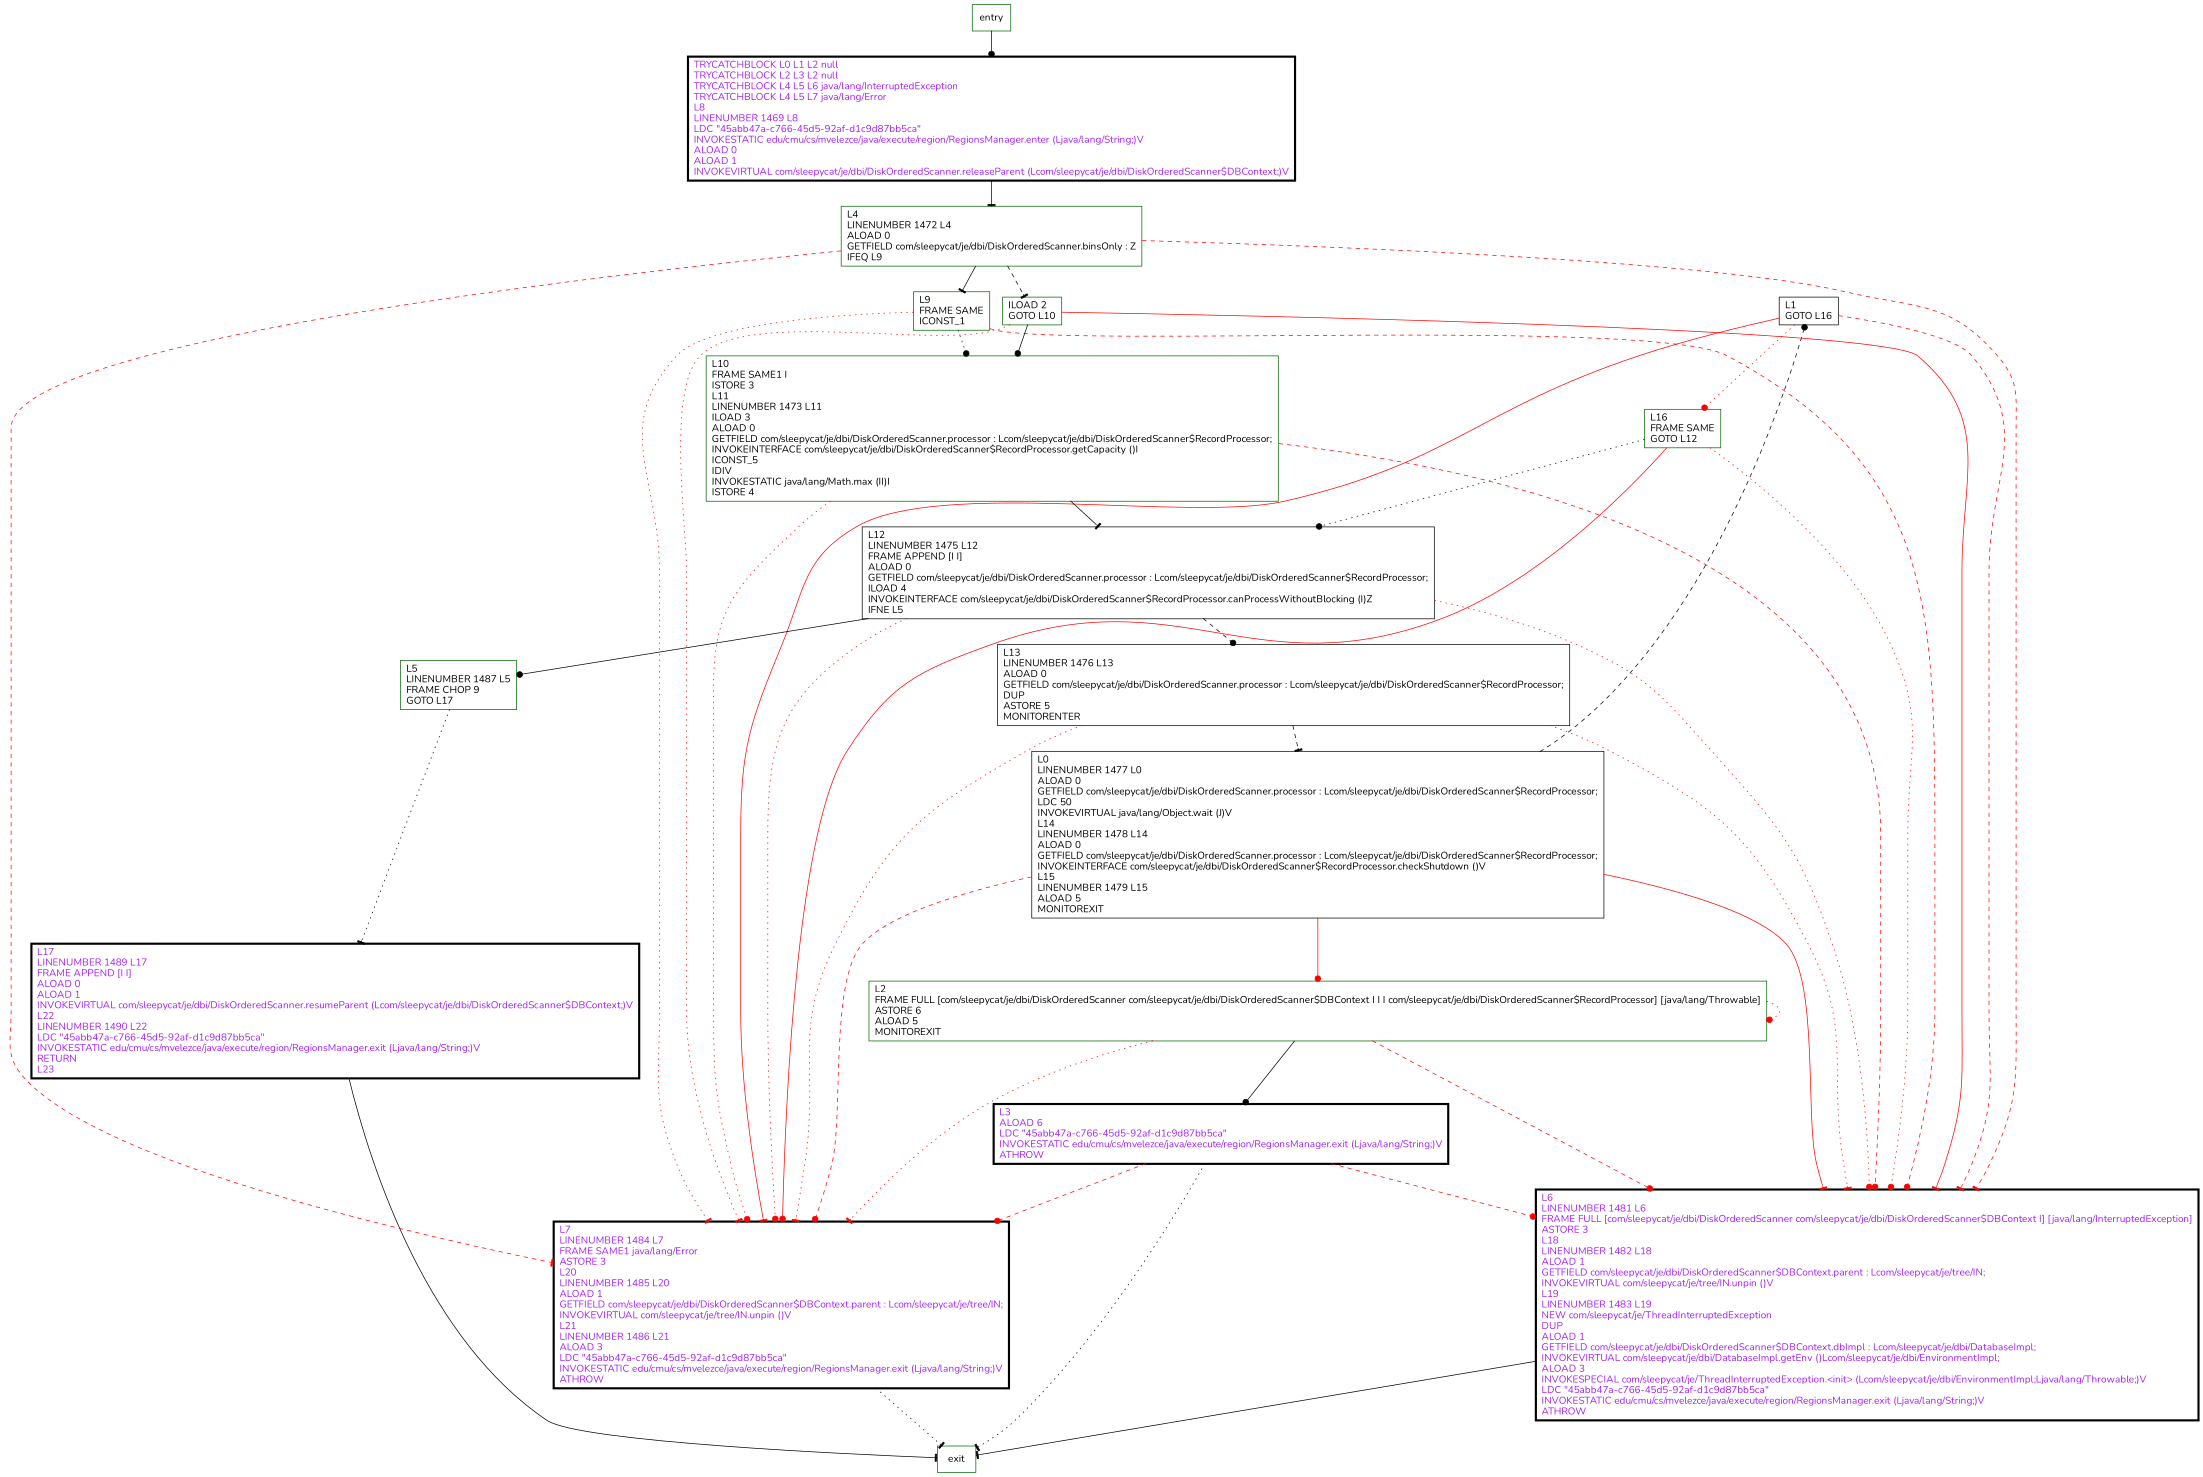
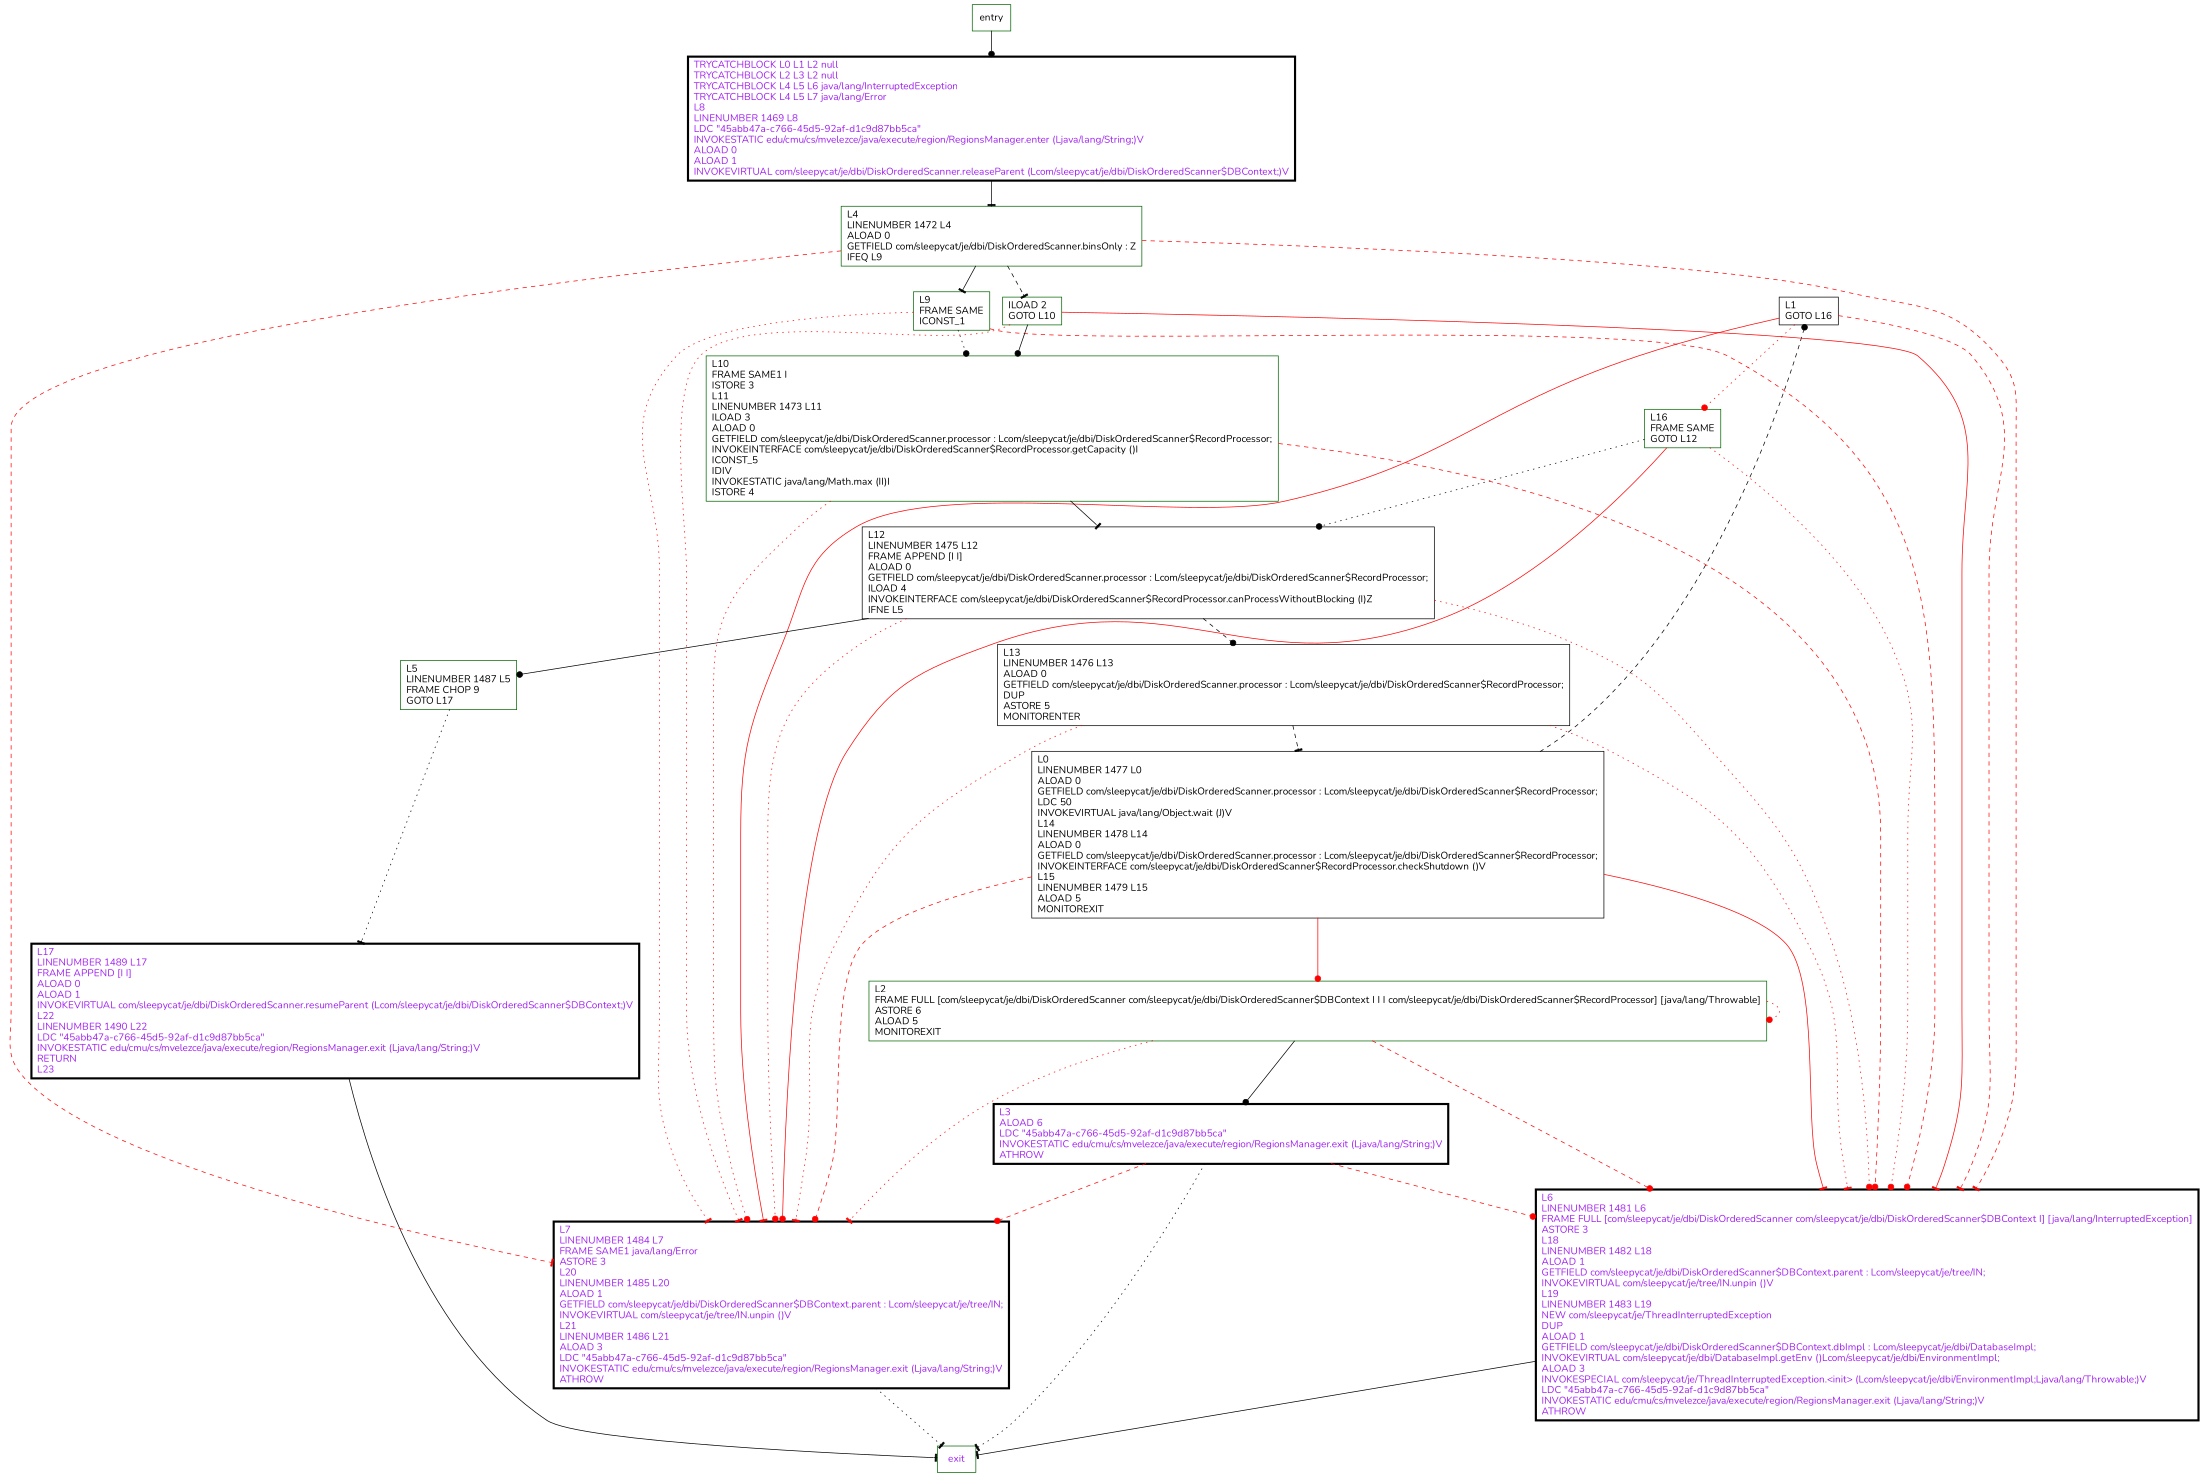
node "exit": fontcolor black -> purple
